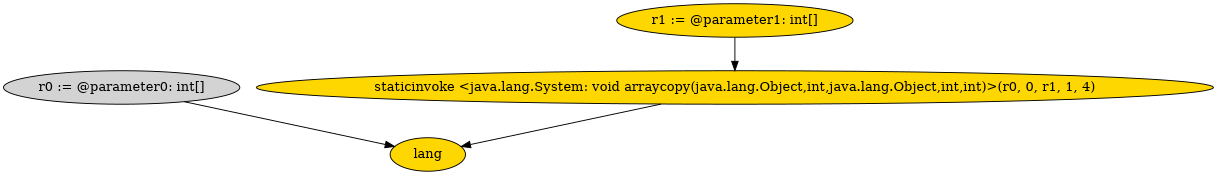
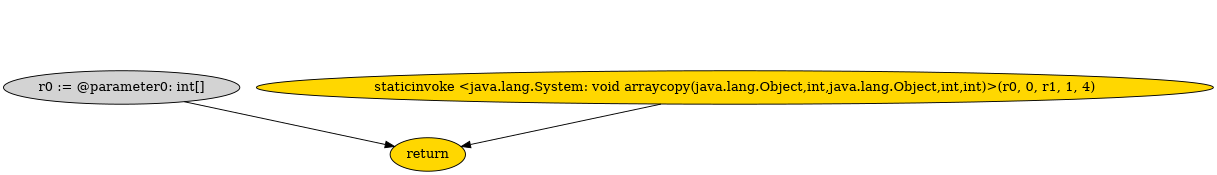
node "r1 := @parameter1: int[]": removed
node "lang": label "lang" -> "return"
